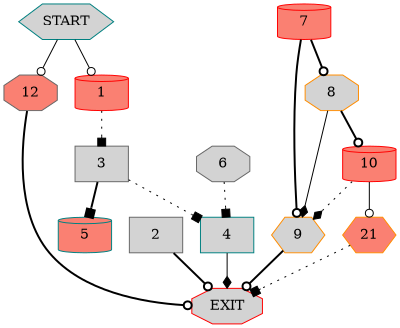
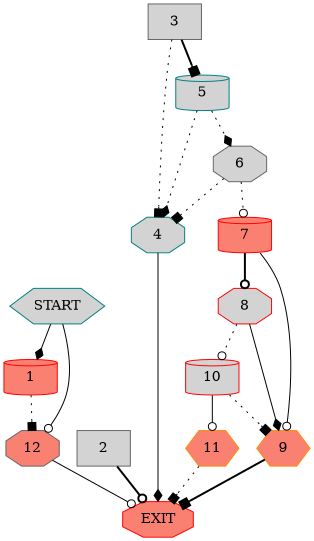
edge "START" -> "1": arrowhead odot -> diamond
node "8": color darkorange -> red
edge "5" -> "6": added
edge "1" -> "3": now "1" -> "12"
edge "7" -> "9": style bold -> solid
edge "8" -> "10": style bold -> dotted
edge "5" -> "4": added
node "10": fillcolor salmon -> lightgrey
edge "6" -> "7": added
edge "10" -> "9": arrowhead diamond -> box
node "5": fillcolor salmon -> lightgrey
node "4": shape box -> octagon
node "9": fillcolor lightgrey -> salmon
node "21": label "21" -> "11"
edge "12" -> "EXIT": style bold -> solid
edge "9" -> "EXIT": arrowhead odot -> box
node "EXIT": fillcolor lightgrey -> salmon
